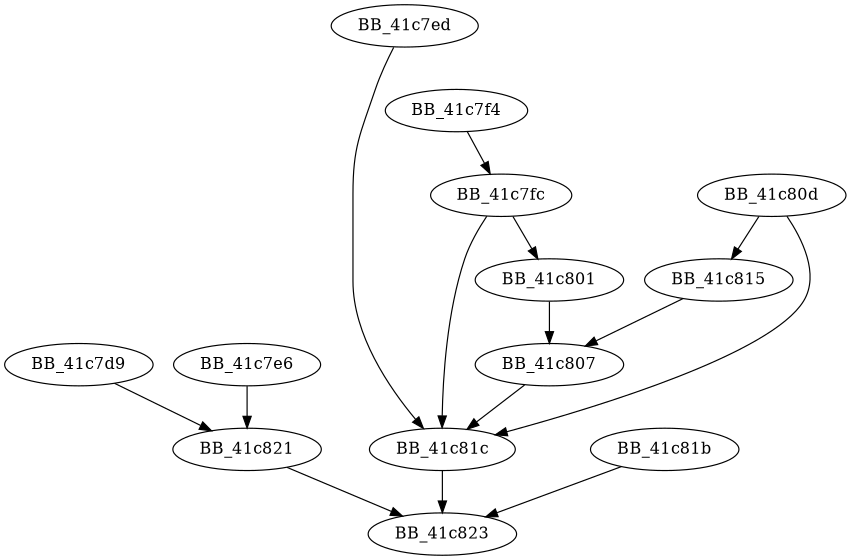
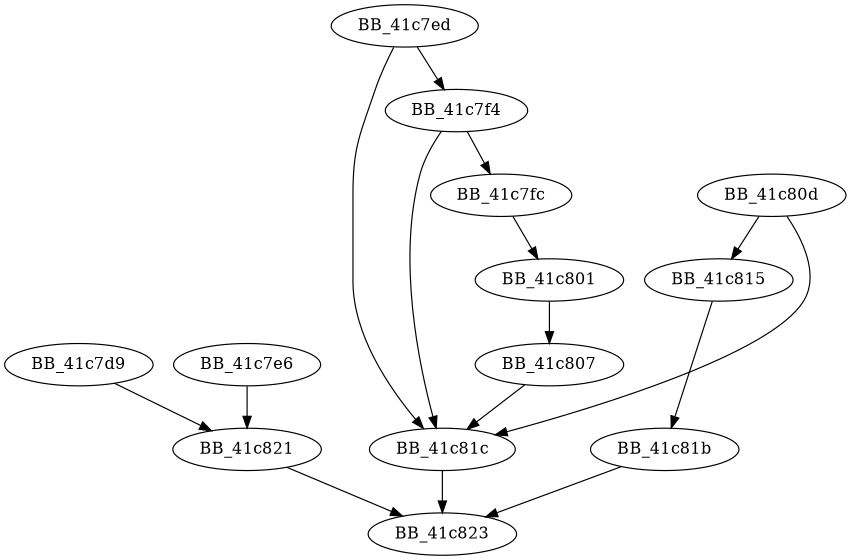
edge "BB_41c7ed" -> "BB_41c7f4": added
edge "BB_41c7fc" -> "BB_41c81c": now "BB_41c7f4" -> "BB_41c81c"
edge "BB_41c815" -> "BB_41c807": now "BB_41c815" -> "BB_41c81b"
